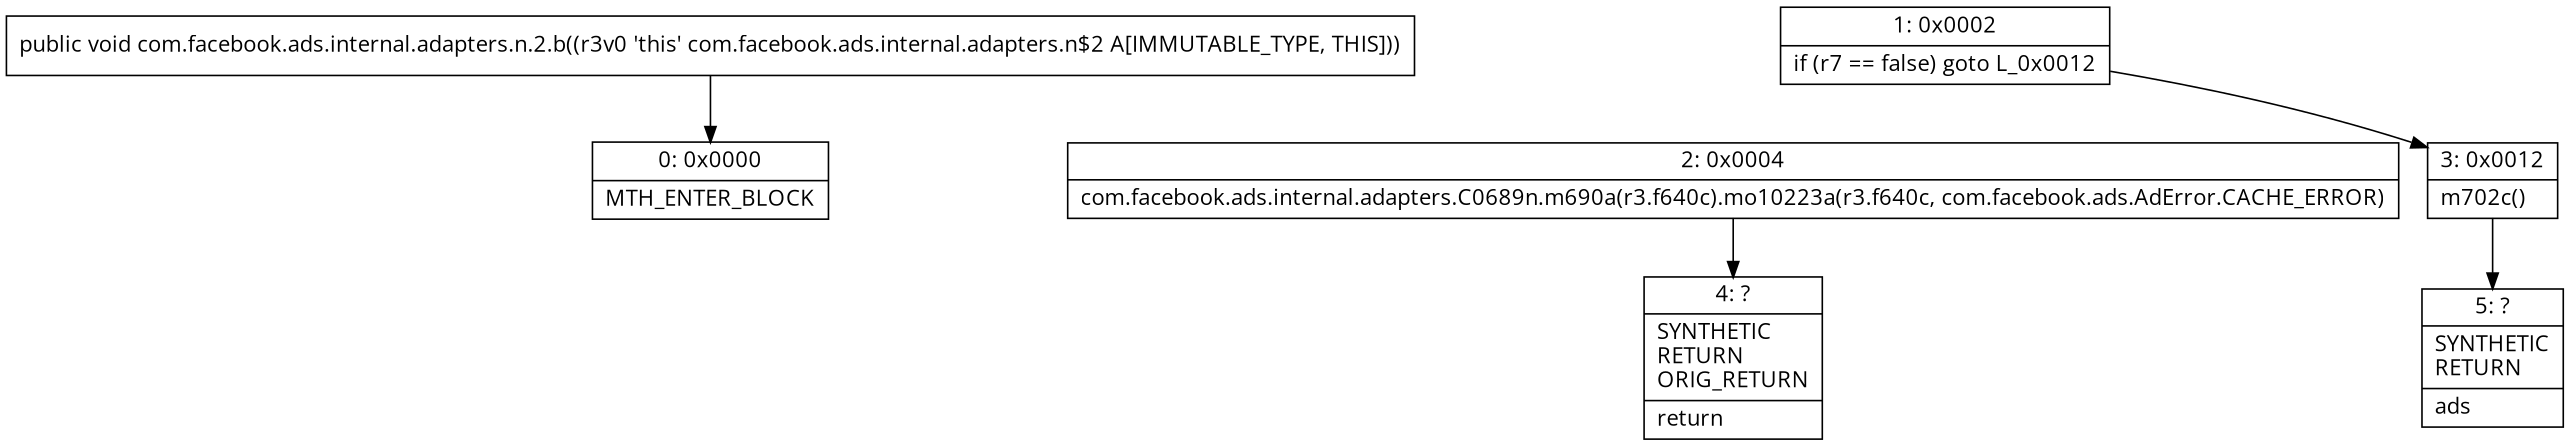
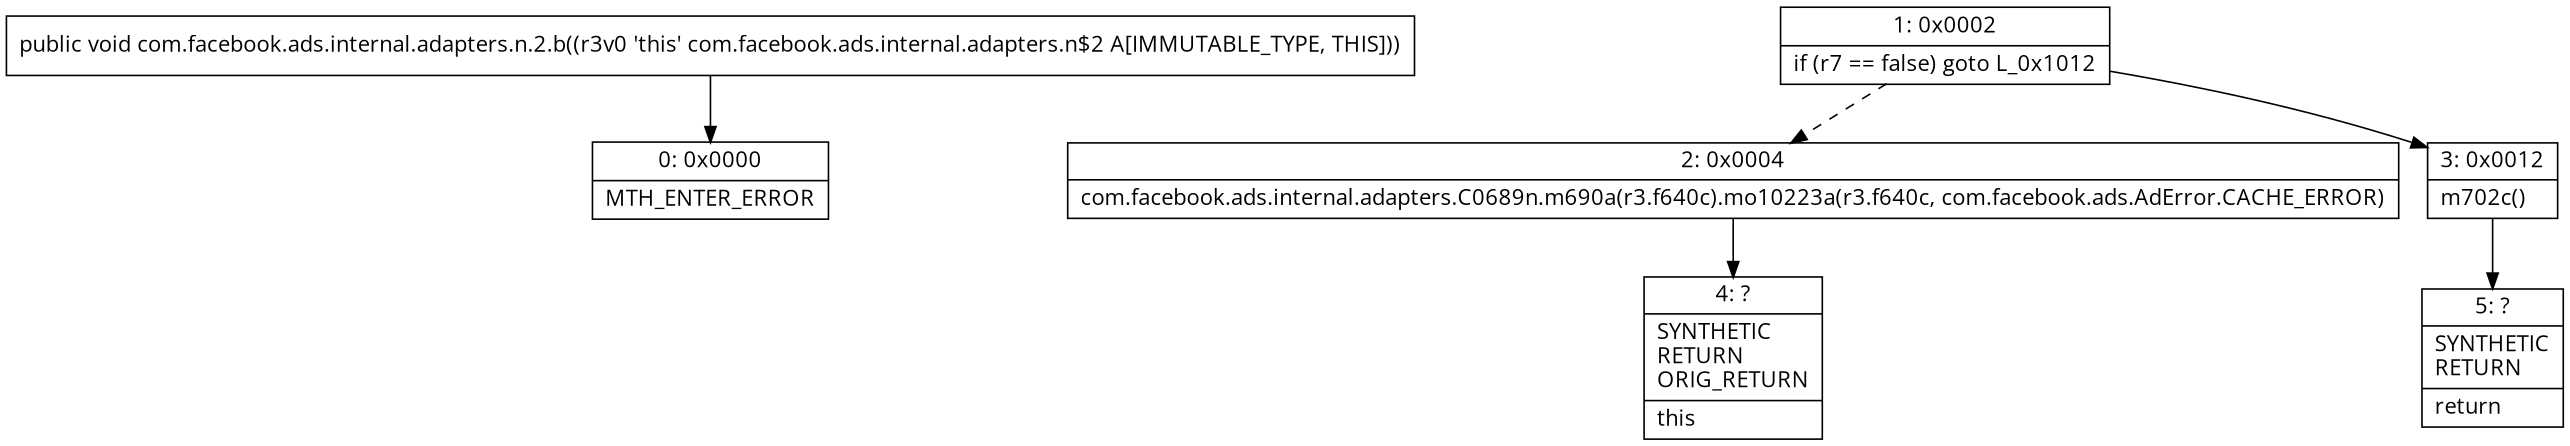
node "1: 0x0002": text "if (r7 == false) goto L_0x0012" -> "if (r7 == false) goto L_0x1012"
edge "1: 0x0002" -> "2: 0x0004": added
node "0: 0x0000": text "MTH_ENTER_BLOCK" -> "MTH_ENTER_ERROR"
node "5: ?": text "ads" -> "return"
node "4: ?": text "return" -> "this"
